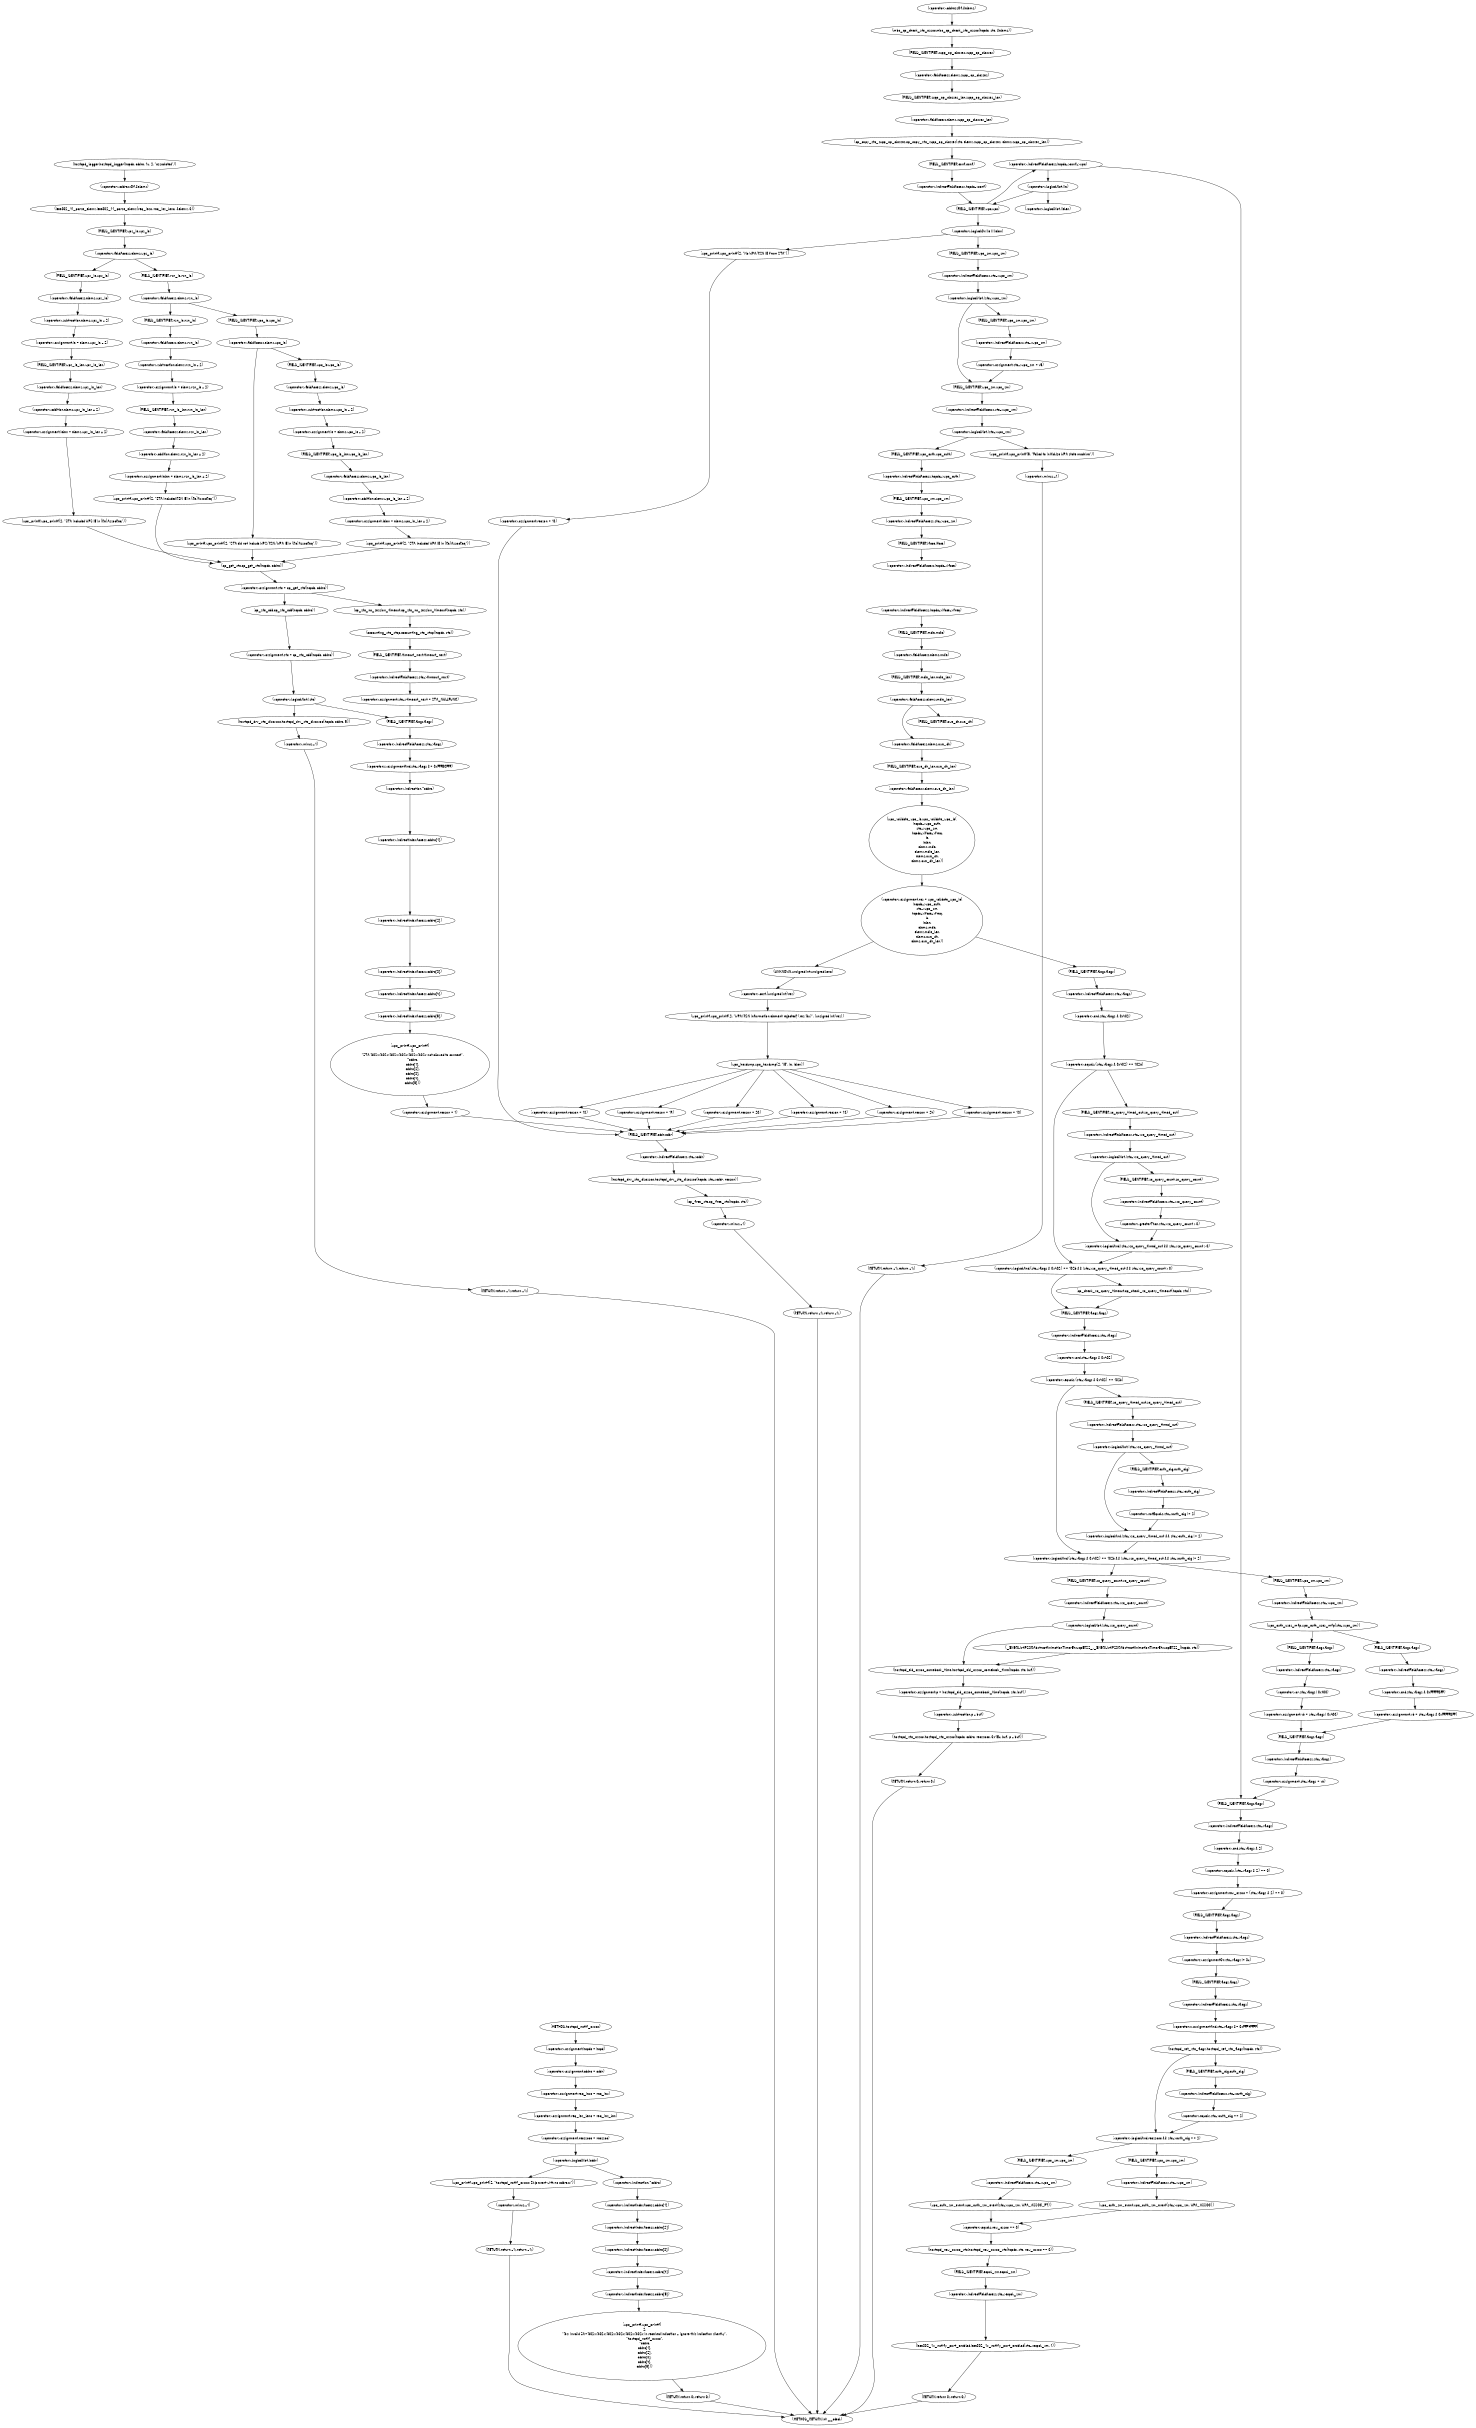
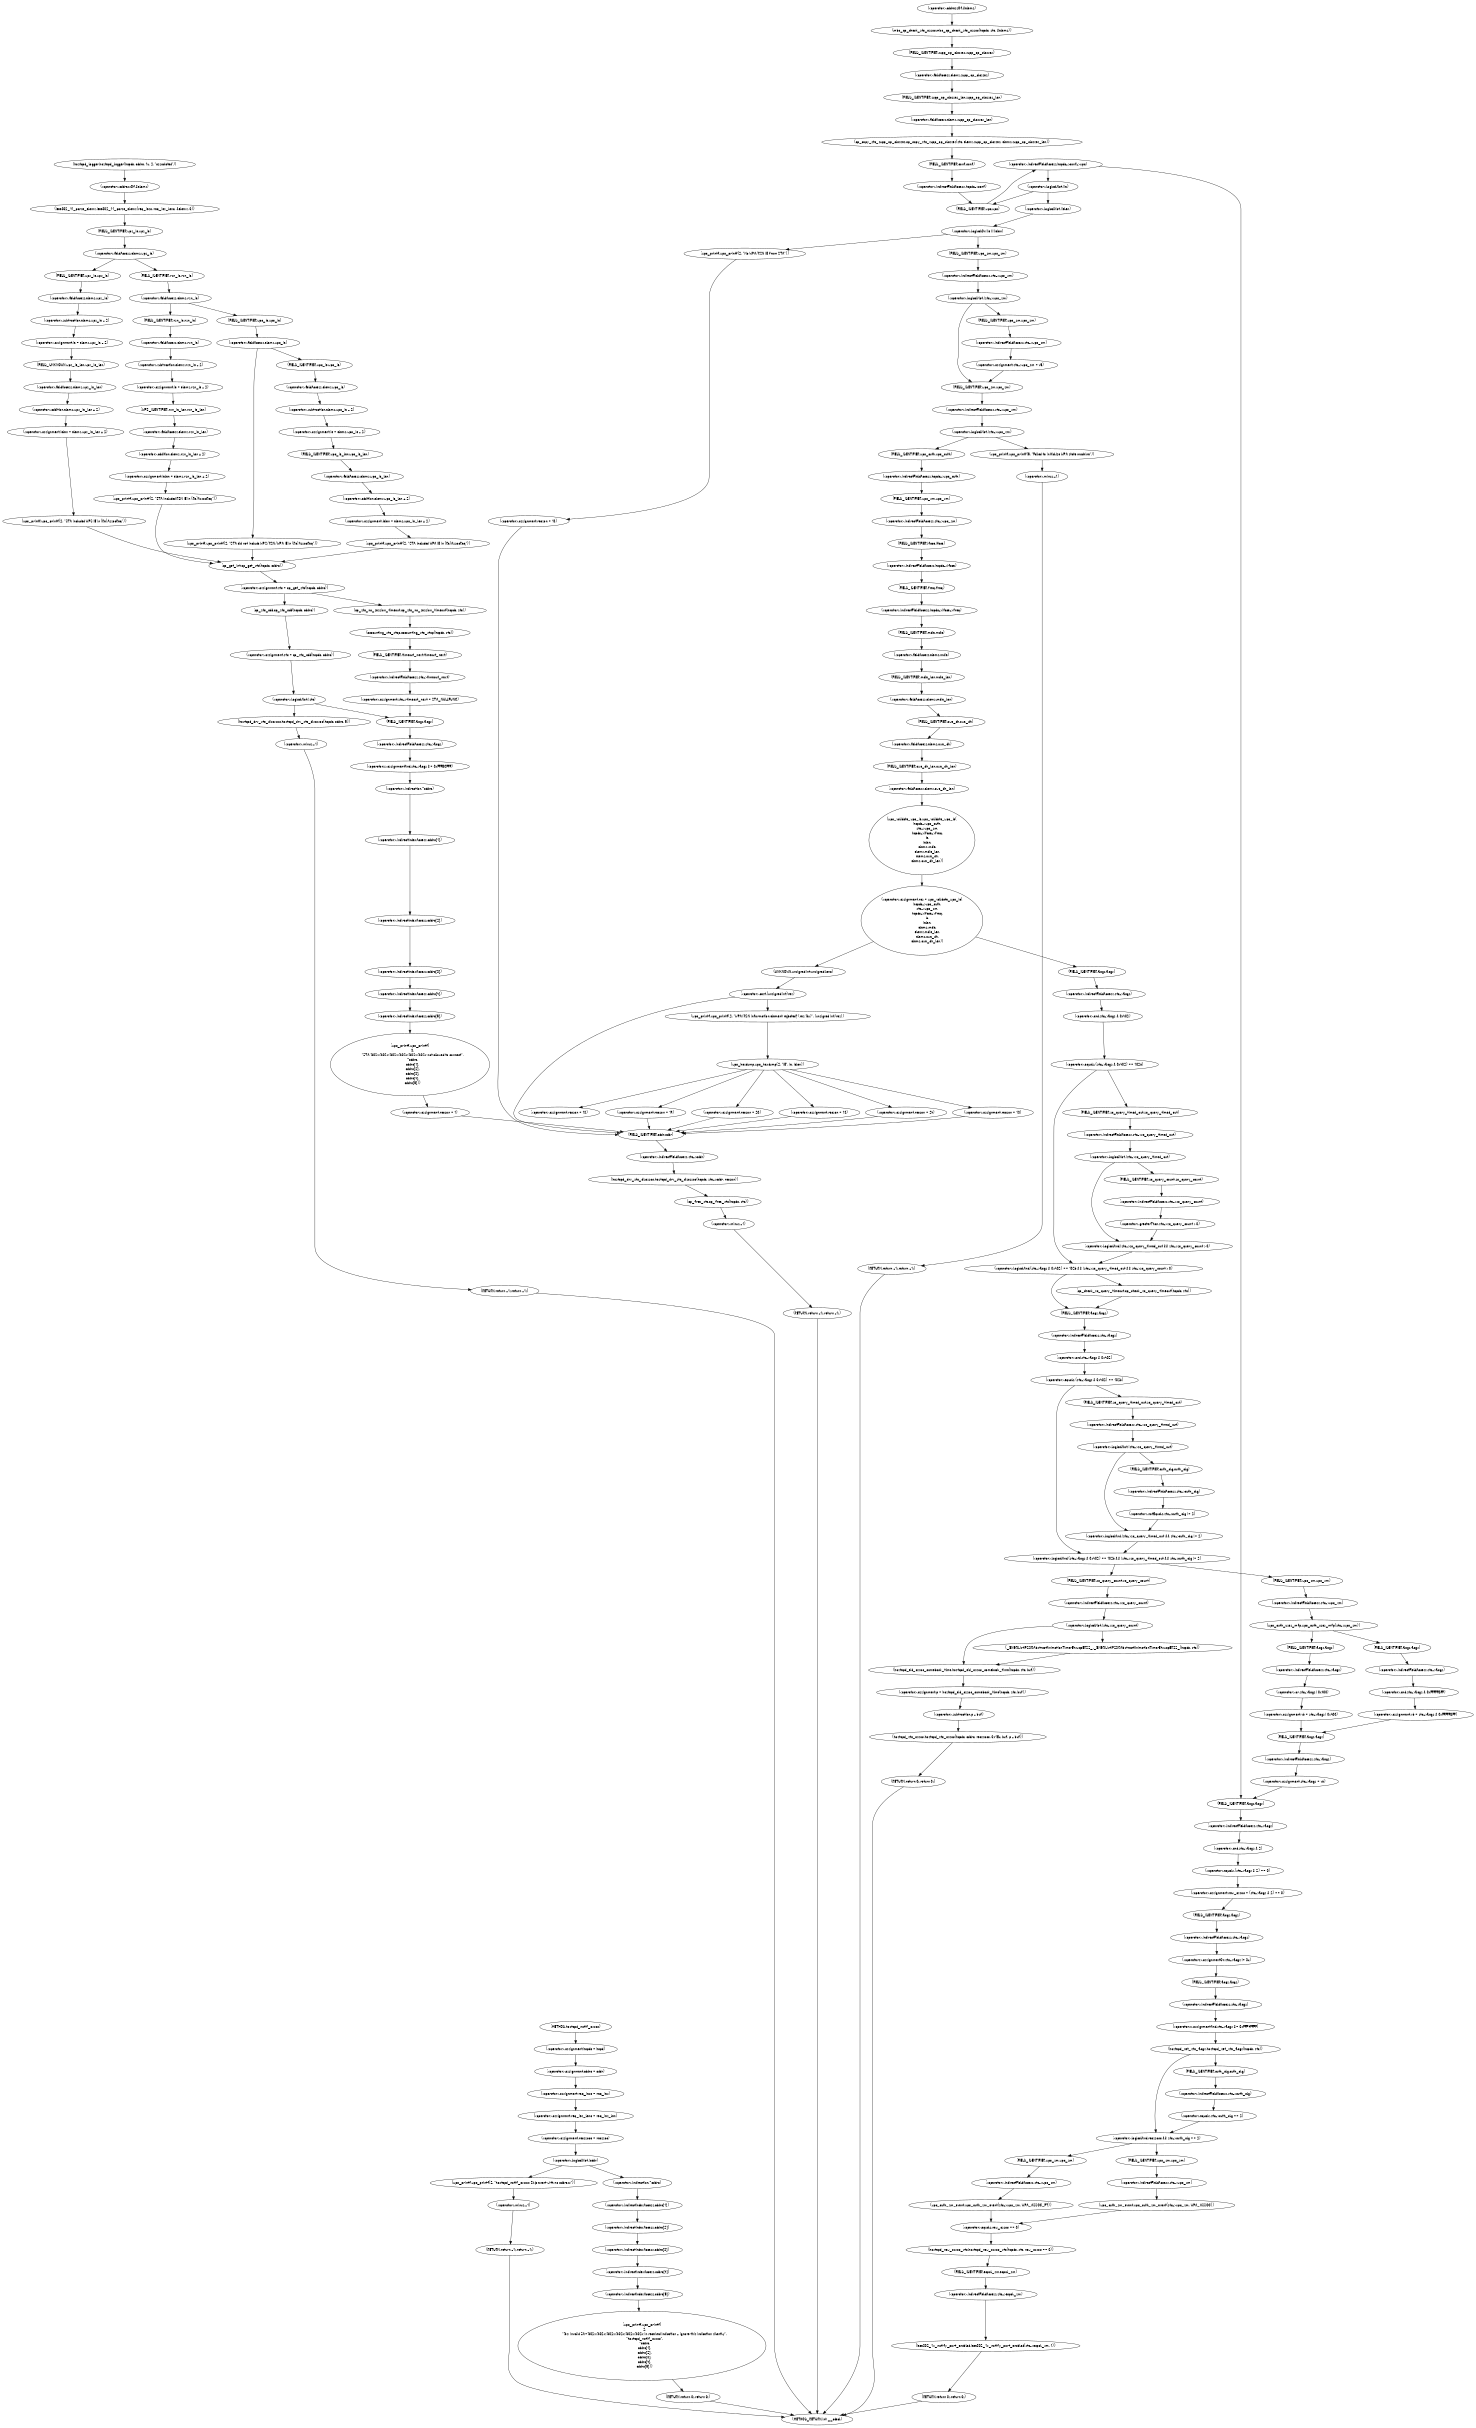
edge "(FIELD_IDENTIFIER,supp_op_classes_len,supp_op_classes_len)" -> "(<operator>.fieldAccess,elems.supp_op_classes_len)": added
edge "(FIELD_IDENTIFIER,wpa,wpa)" -> "(<operator>.logicalOr,!ie || !ielen)": now "(<operator>.logicalNot,!ielen)" -> "(<operator>.logicalOr,!ie || !ielen)"
node "(FIELD_IDENTIFIER,wps_ie_len,wps_ie_len)": label "(FIELD_IDENTIFIER,wps_ie_len,wps_ie_len)" -> "(FIELD_UNKNOWN,wps_ie_len,wps_ie_len)"
node "(FIELD_IDENTIFIER,rsn_ie_len,rsn_ie_len)": label "(FIELD_IDENTIFIER,rsn_ie_len,rsn_ie_len)" -> "(WPS_IDENTIFIER,rsn_ie_len,rsn_ie_len)"
node "(ap_get_sta,ap_get_sta(hapda, addra))": label "(ap_get_sta,ap_get_sta(hapda, addra))" -> "(ap_get_int,ap_get_sta(hapda, addra))"
node "(FIELD_IDENTIFIER,freq,freq)": added
edge "(<operator>.fieldAccess,elems.mdie_len)" -> "(<operator>.fieldAccess,elems.owe_dh)": now "(FIELD_IDENTIFIER,owe_dh,owe_dh)" -> "(<operator>.fieldAccess,elems.owe_dh)"
edge "(<operator>.assignment,reason = 18)" -> "(FIELD_IDENTIFIER,addr,addr)": now "(<operator>.cast,(unsigned int)res)" -> "(FIELD_IDENTIFIER,addr,addr)"
